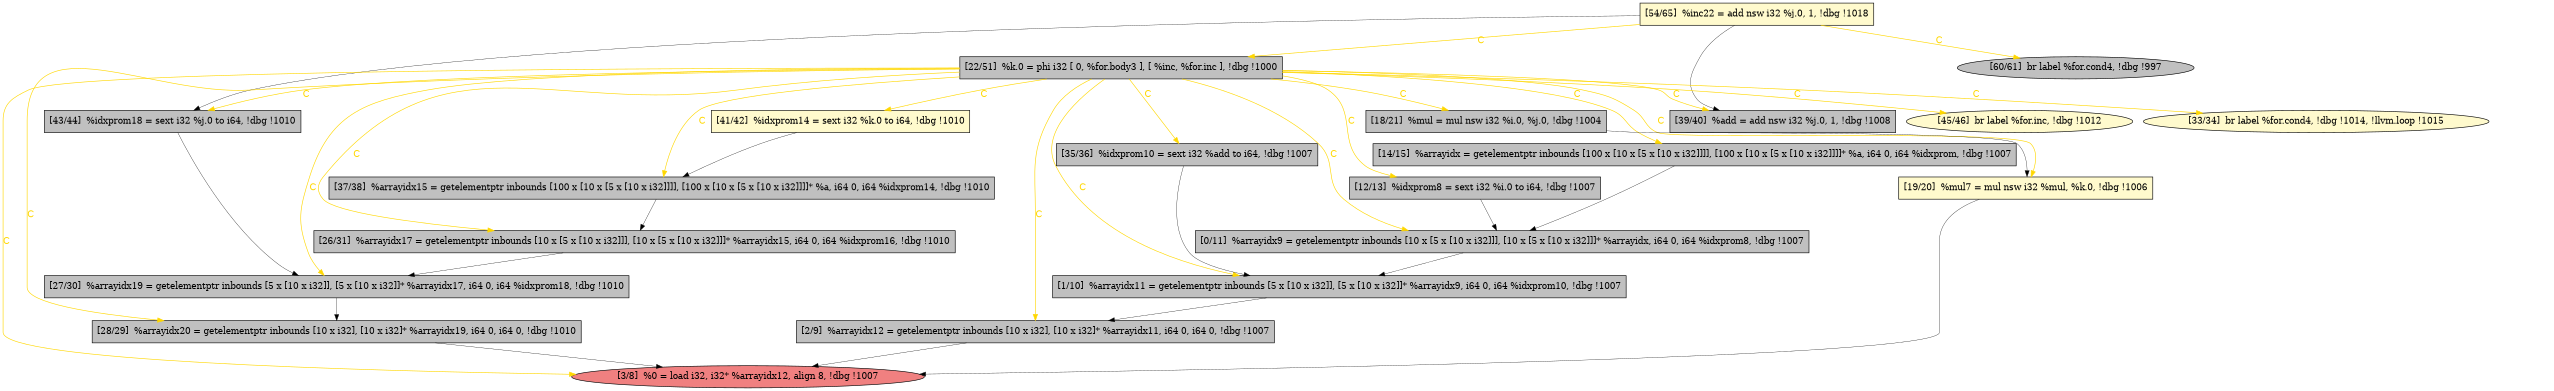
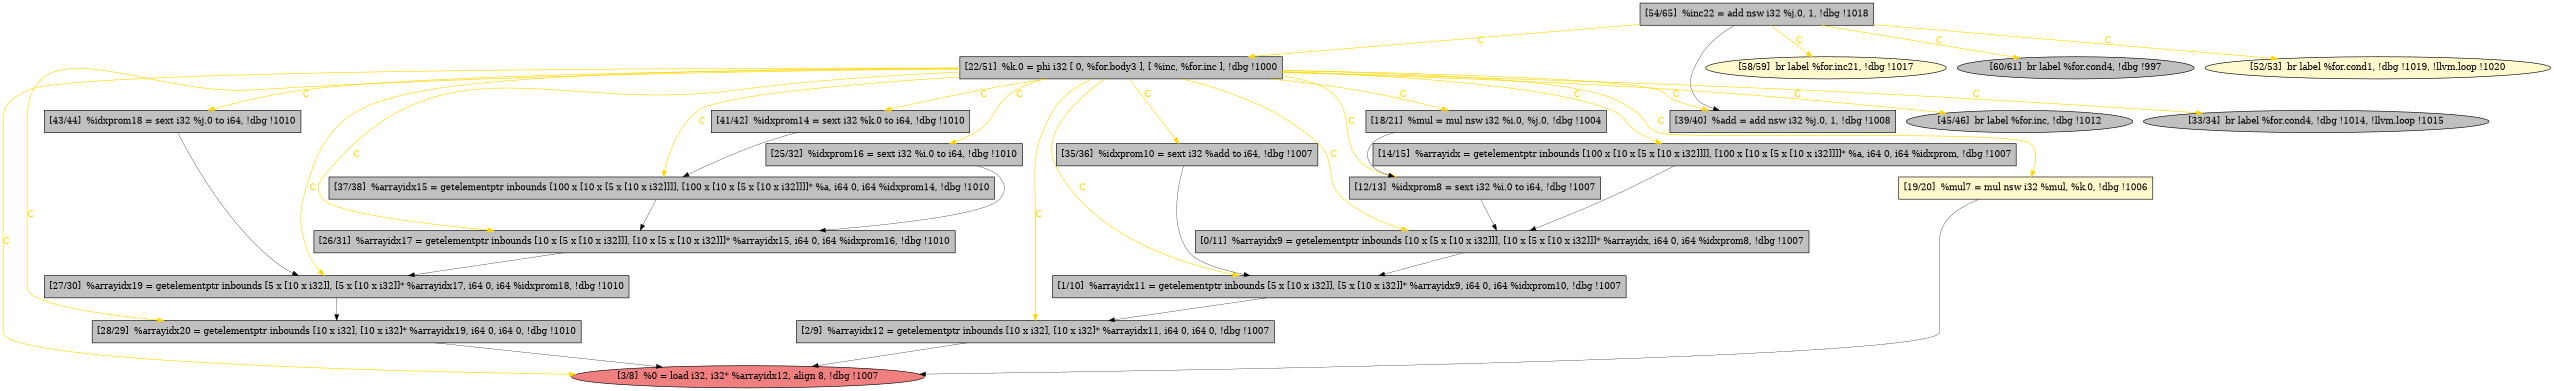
node "[54/65]  %inc22 = add nsw i32 %j.0, 1, !dbg !1018": fillcolor lemonchiffon -> grey
edge "[54/65]  %inc22 = add nsw i32 %j.0, 1, !dbg !1018" -> "[43/44]  %idxprom18 = sext i32 %j.0 to i64, !dbg !1010": removed
node "[58/59]  br label %for.inc21, !dbg !1017": added
node "[52/53]  br label %for.cond1, !dbg !1019, !llvm.loop !1020": added
node "[41/42]  %idxprom14 = sext i32 %k.0 to i64, !dbg !1010": fillcolor lemonchiffon -> grey
node "[45/46]  br label %for.inc, !dbg !1012": fillcolor lemonchiffon -> grey
node "[33/34]  br label %for.cond4, !dbg !1014, !llvm.loop !1015": fillcolor lemonchiffon -> grey
edge "[18/21]  %mul = mul nsw i32 %i.0, %j.0, !dbg !1004" -> "[19/20]  %mul7 = mul nsw i32 %mul, %k.0, !dbg !1006": now "[18/21]  %mul = mul nsw i32 %i.0, %j.0, !dbg !1004" -> "[12/13]  %idxprom8 = sext i32 %i.0 to i64, !dbg !1007"
node "[25/32]  %idxprom16 = sext i32 %i.0 to i64, !dbg !1010": added
